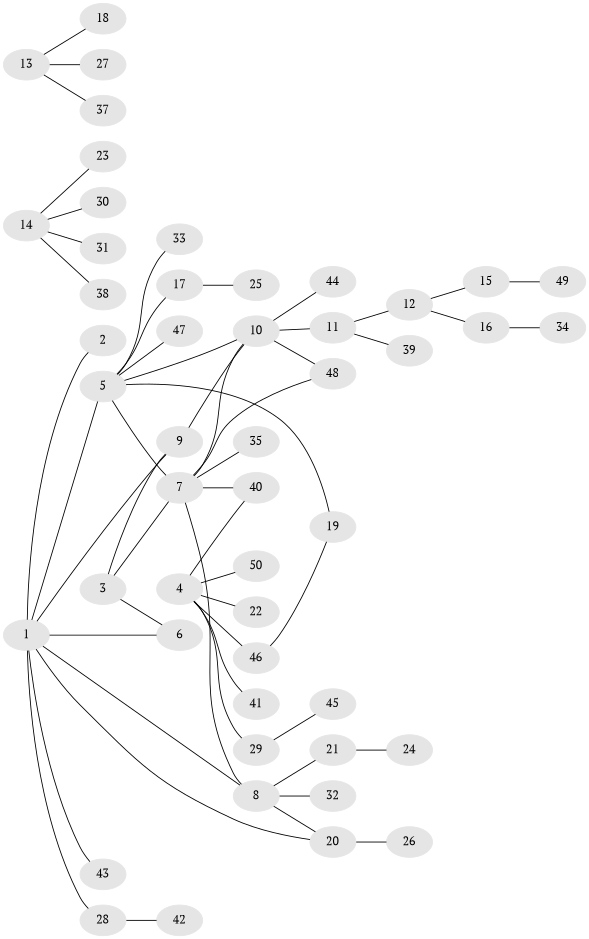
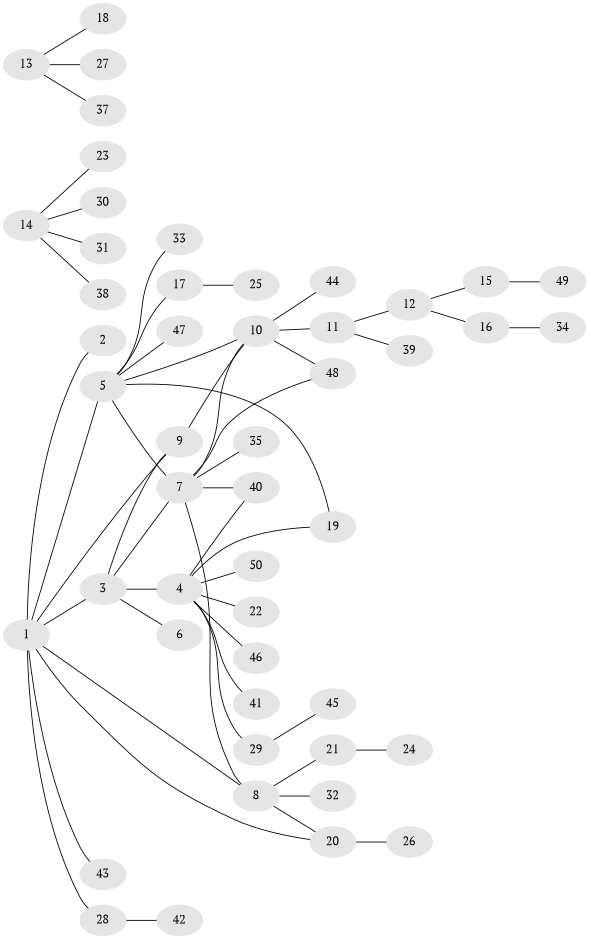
edge "3" -- "4": added
edge "19" -- "46": now "19" -- "4"
edge "1" -- "6": now "1" -- "3"
